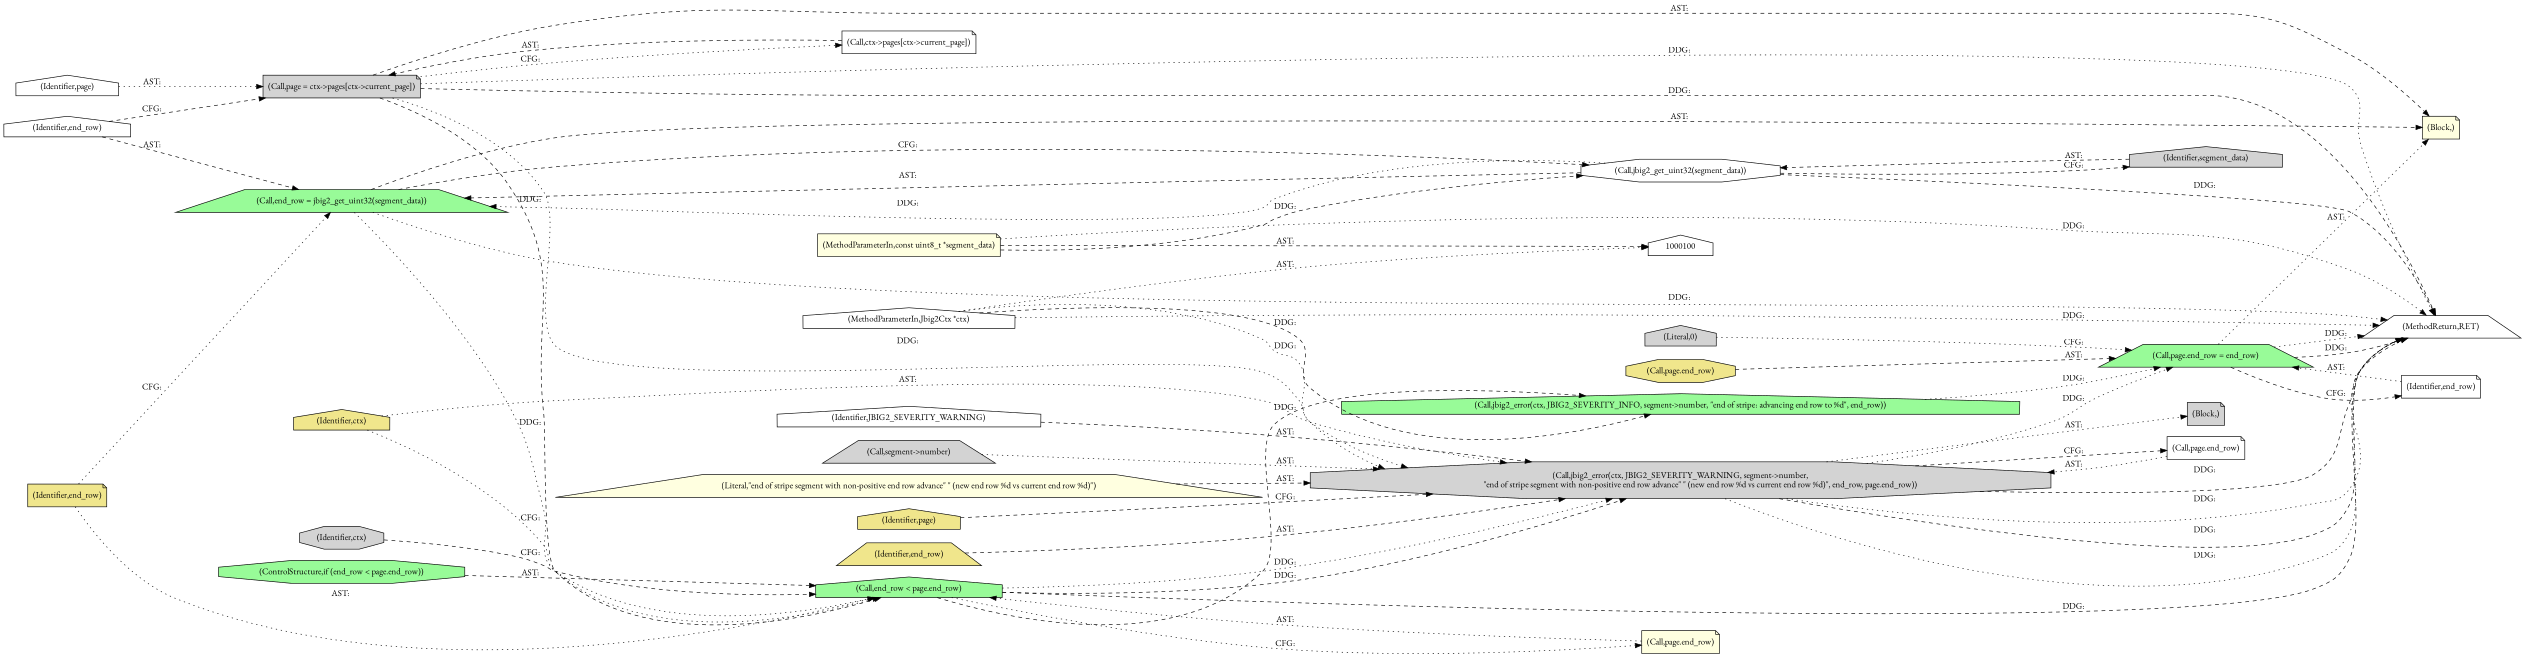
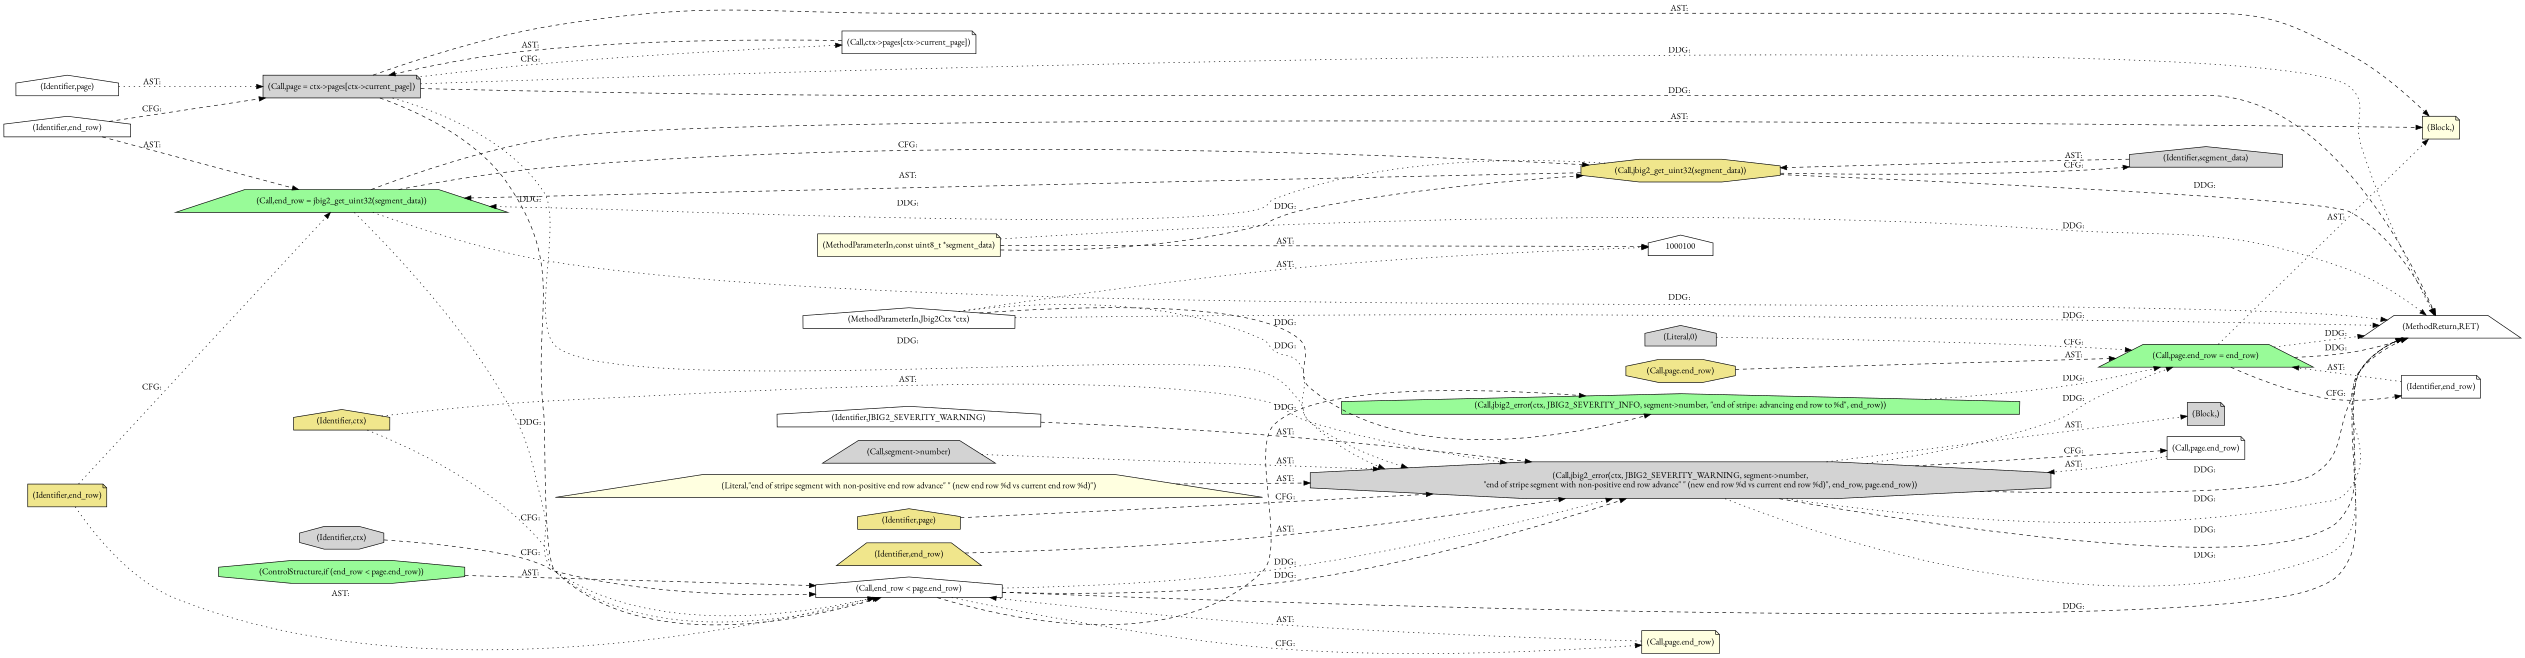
node "(Call,jbig2_get_uint32(segment_data))": fillcolor white -> khaki
node "(Call,end_row < page.end_row)": fillcolor palegreen -> white
